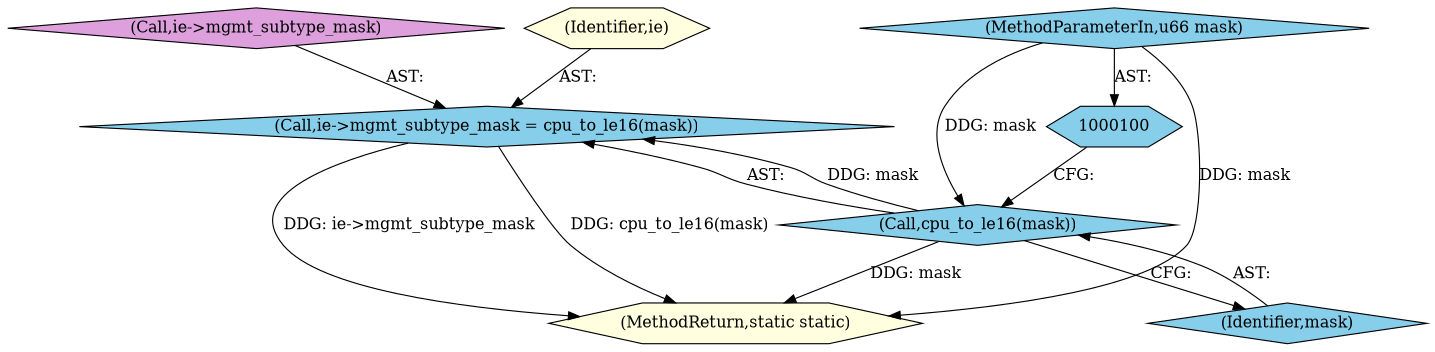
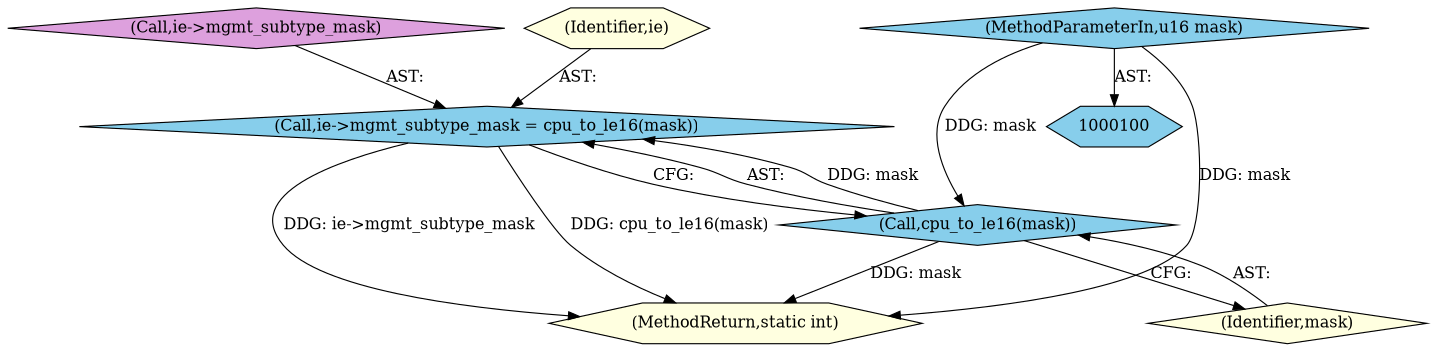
node "(MethodParameterIn,u66 mask)": label "(MethodParameterIn,u66 mask)" -> "(MethodParameterIn,u16 mask)"
edge "1000100" -> "(Call,cpu_to_le16(mask))": now "(Call,ie->mgmt_subtype_mask = cpu_to_le16(mask))" -> "(Call,cpu_to_le16(mask))"
node "(MethodReturn,static static)": label "(MethodReturn,static static)" -> "(MethodReturn,static int)"
node "(Identifier,mask)": fillcolor skyblue -> lightyellow
